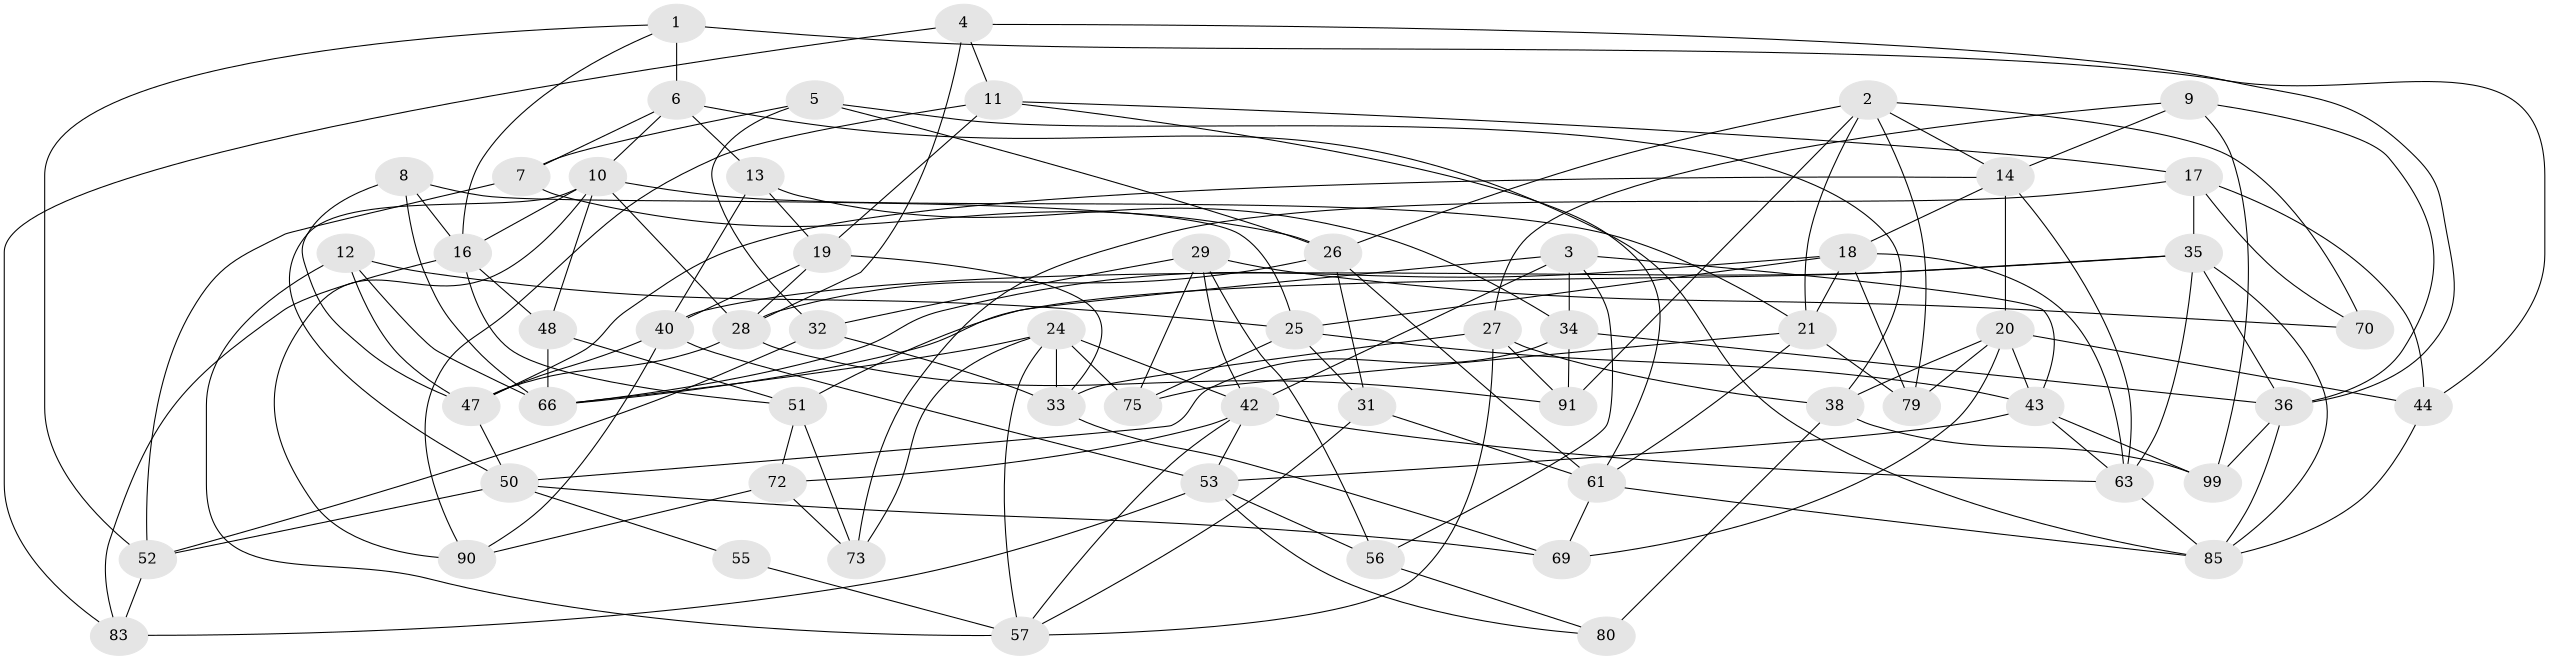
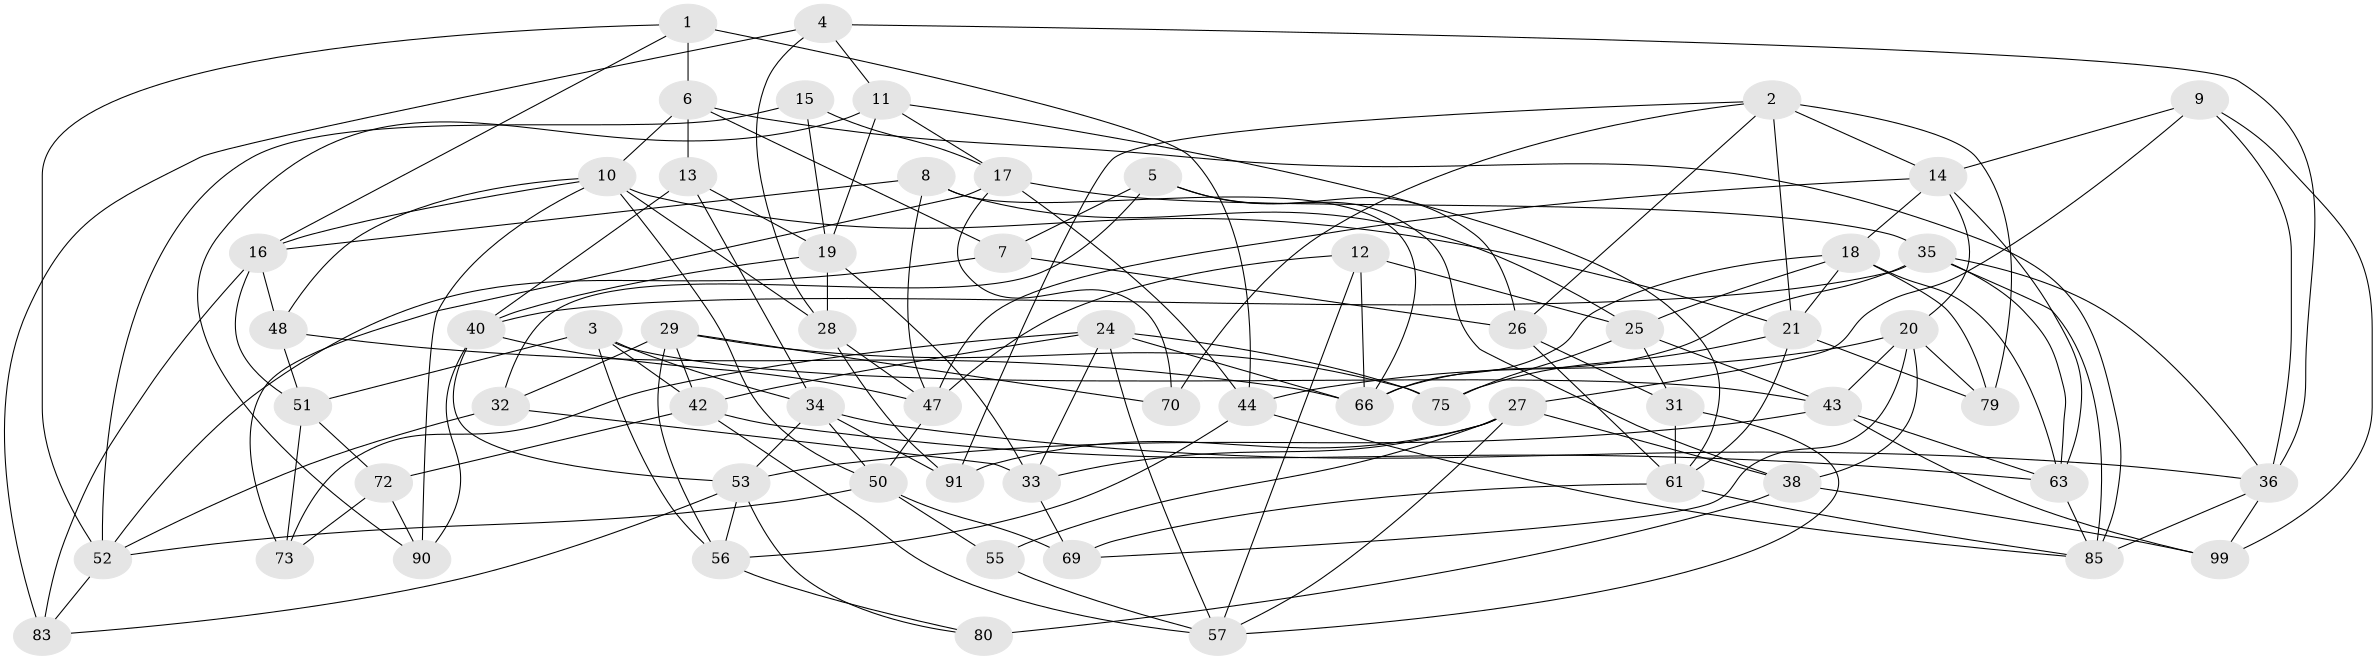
node "15": added
edge "26" -- "28": removed
edge "42" -- "53": now "34" -- "53"
edge "27" -- "55": added
edge "44" -- "56": added
